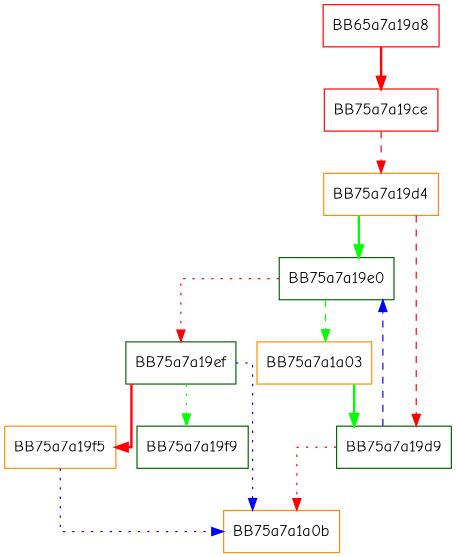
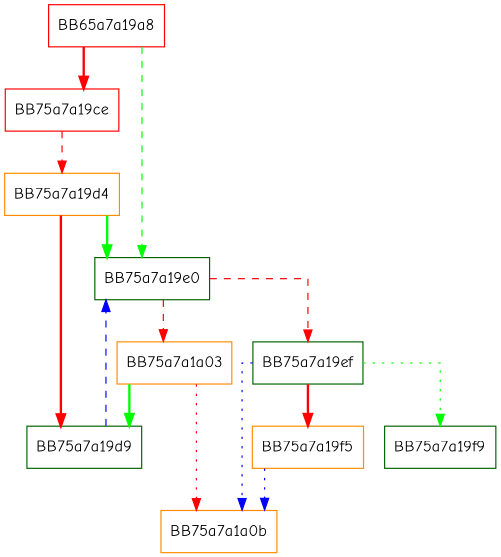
edge "BB65a7a19a8" -> "BB75a7a19e0": added
edge "BB75a7a19e0" -> "BB75a7a19ef": style dotted -> dashed
edge "BB75a7a19e0" -> "BB75a7a1a03": color green -> red
edge "BB75a7a19d4" -> "BB75a7a19d9": style dashed -> bold
edge "BB75a7a19d9" -> "BB75a7a1a0b": now "BB75a7a1a03" -> "BB75a7a1a0b"
